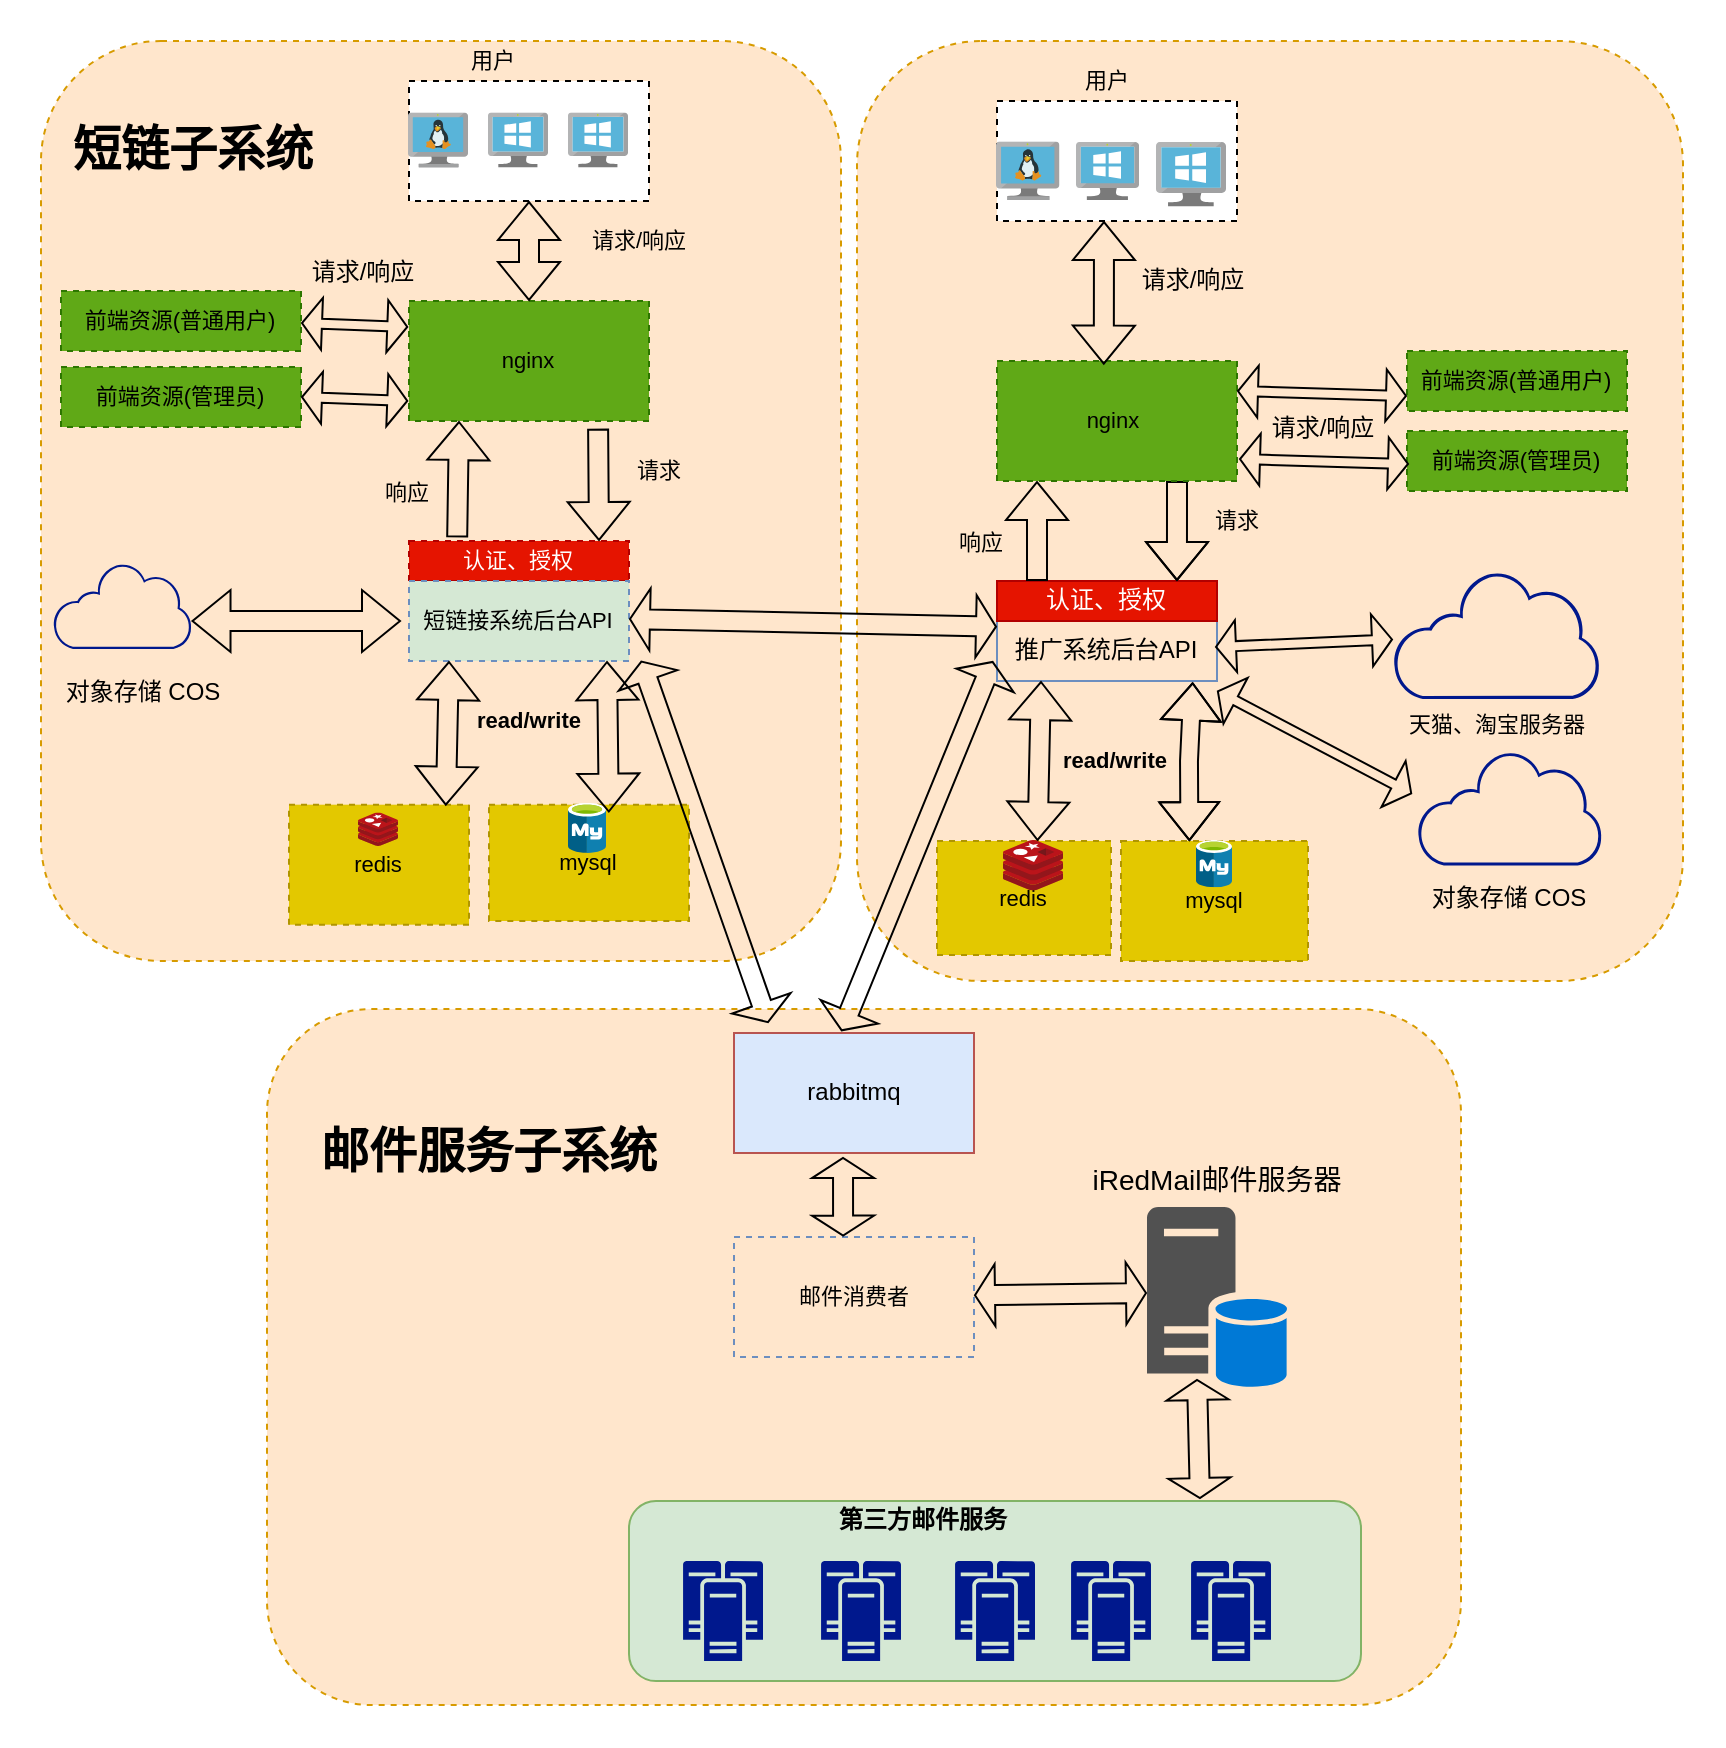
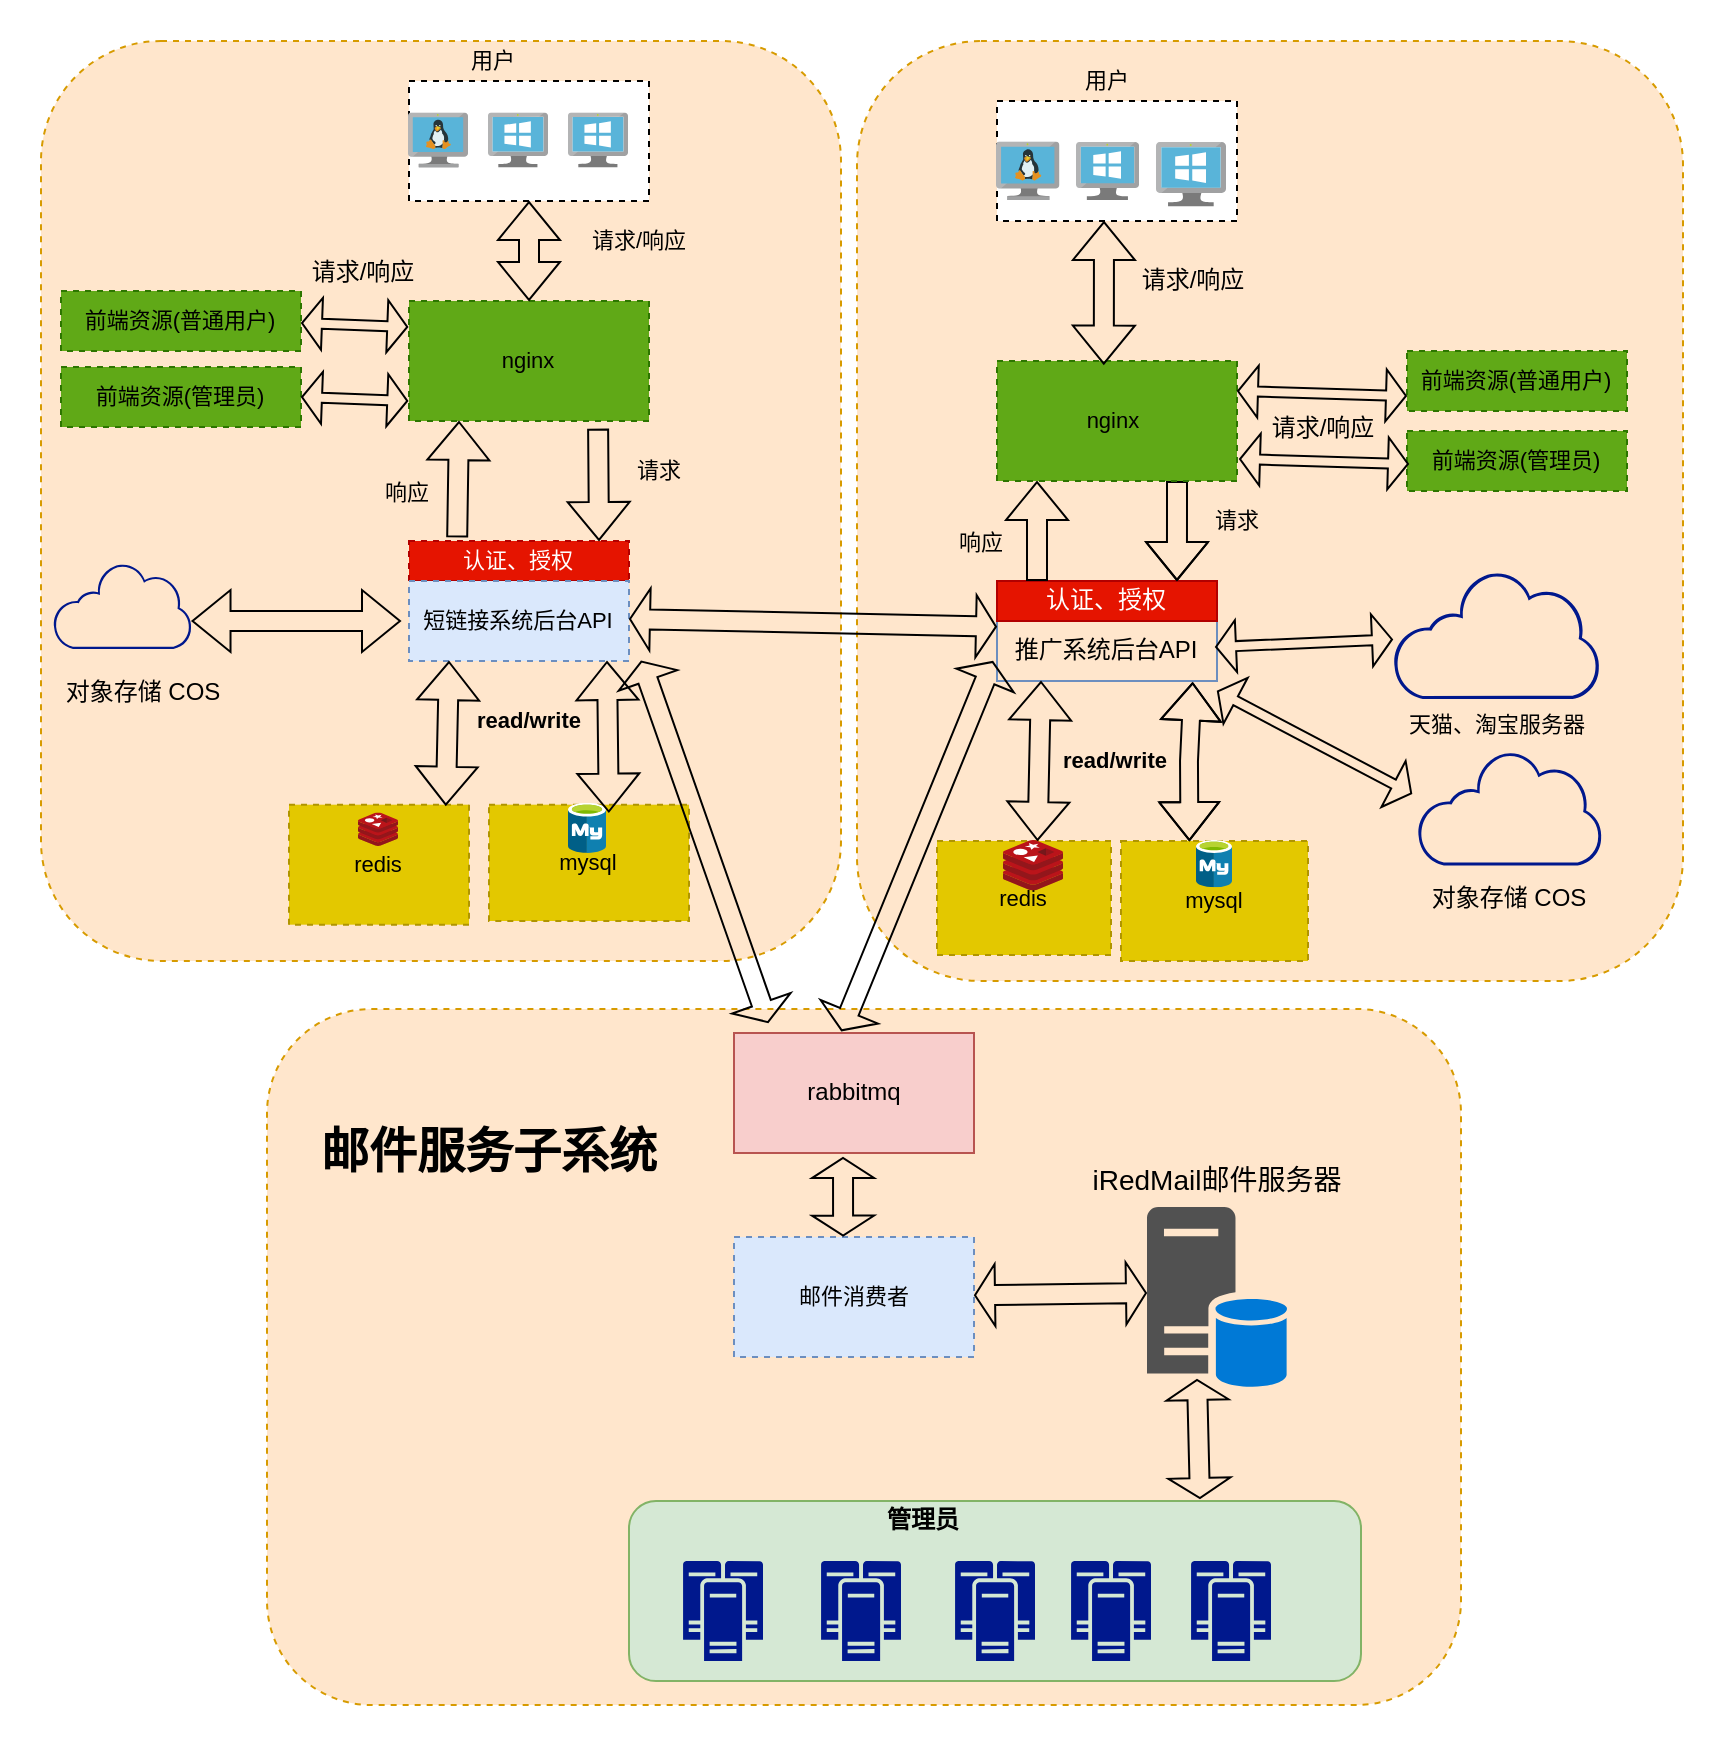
node "短链子系统": removed
node "短链接系统后台API": fillcolor #d5e8d4 -> #dae8fc
node "rabbitmq": fillcolor #dae8fc -> #f8cecc
node "邮件消费者": fillcolor #ffe6cc -> #dae8fc
node "第三方邮件服务": label "第三方邮件服务" -> "管理员"
